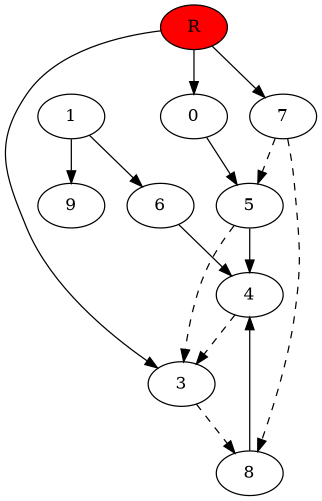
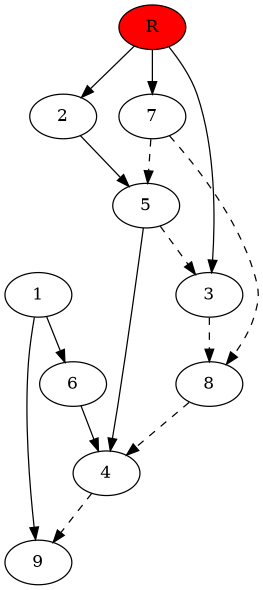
node "0": label "0" -> "2"
edge "4" -> "3": now "4" -> "9"
edge "8" -> "4": style solid -> dashed
